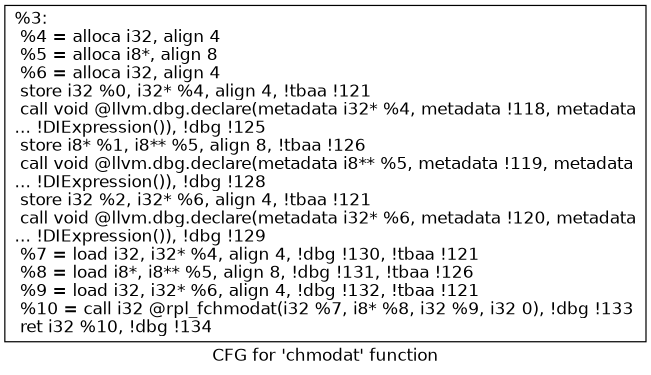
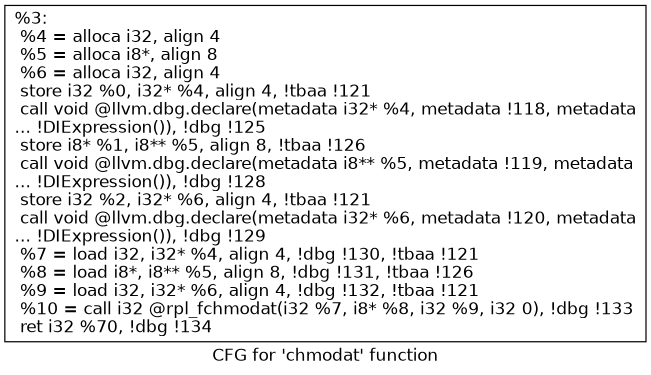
node "%3:": text "ret i32 %10, !dbg !134" -> "ret i32 %70, !dbg !134"
